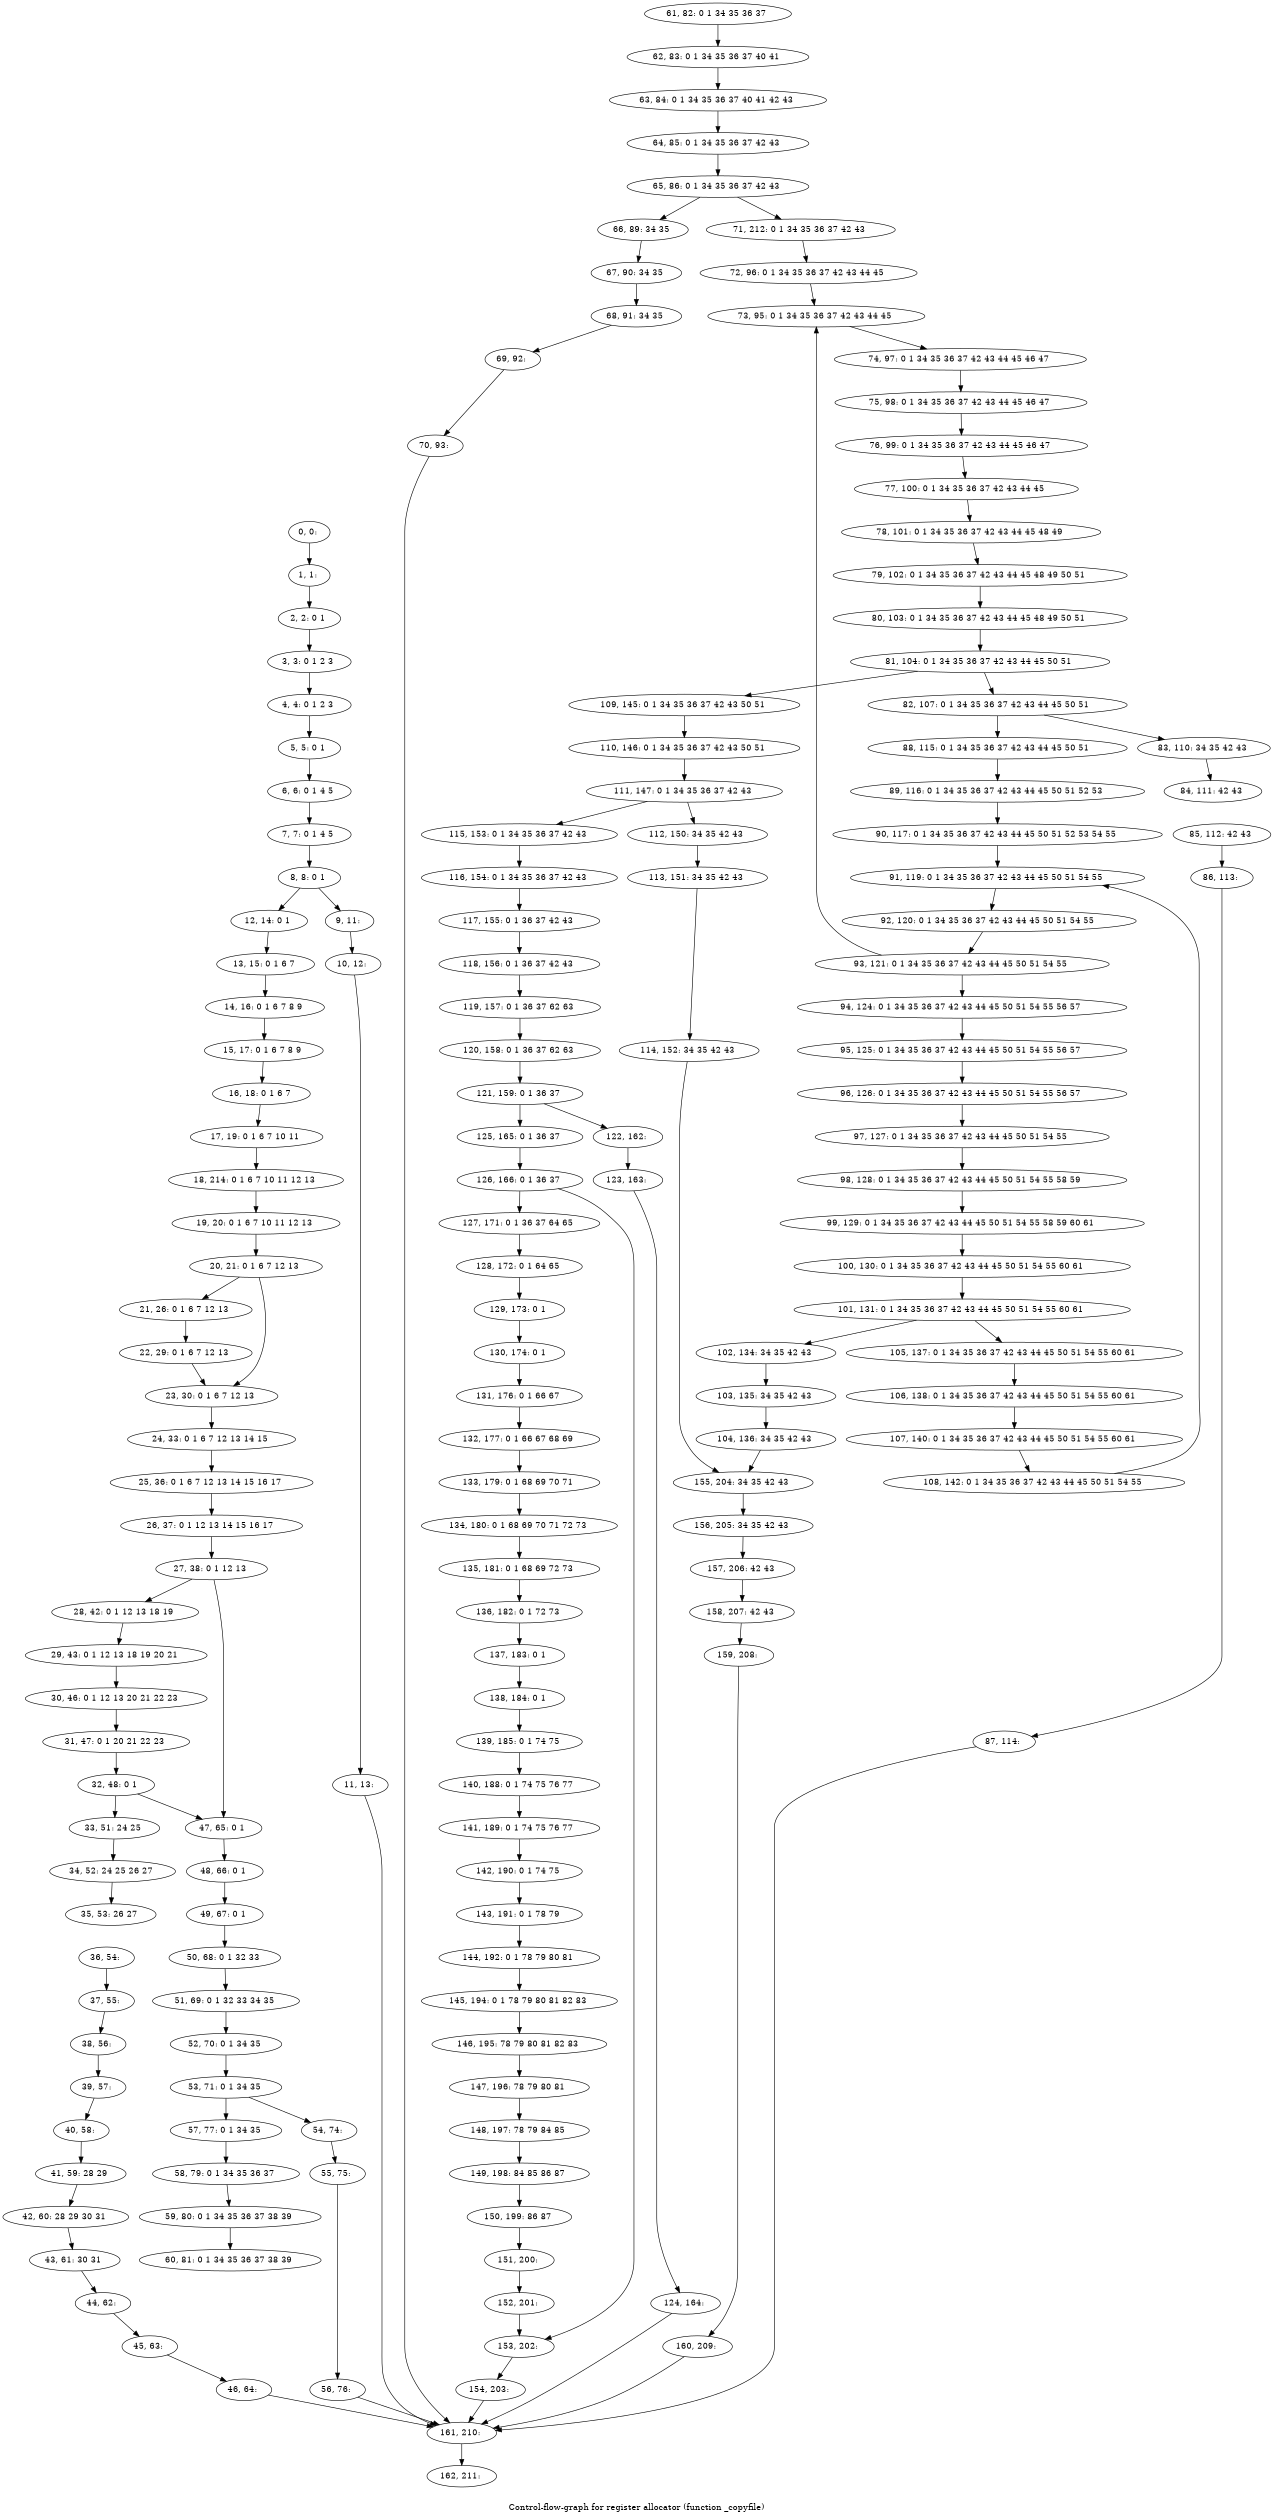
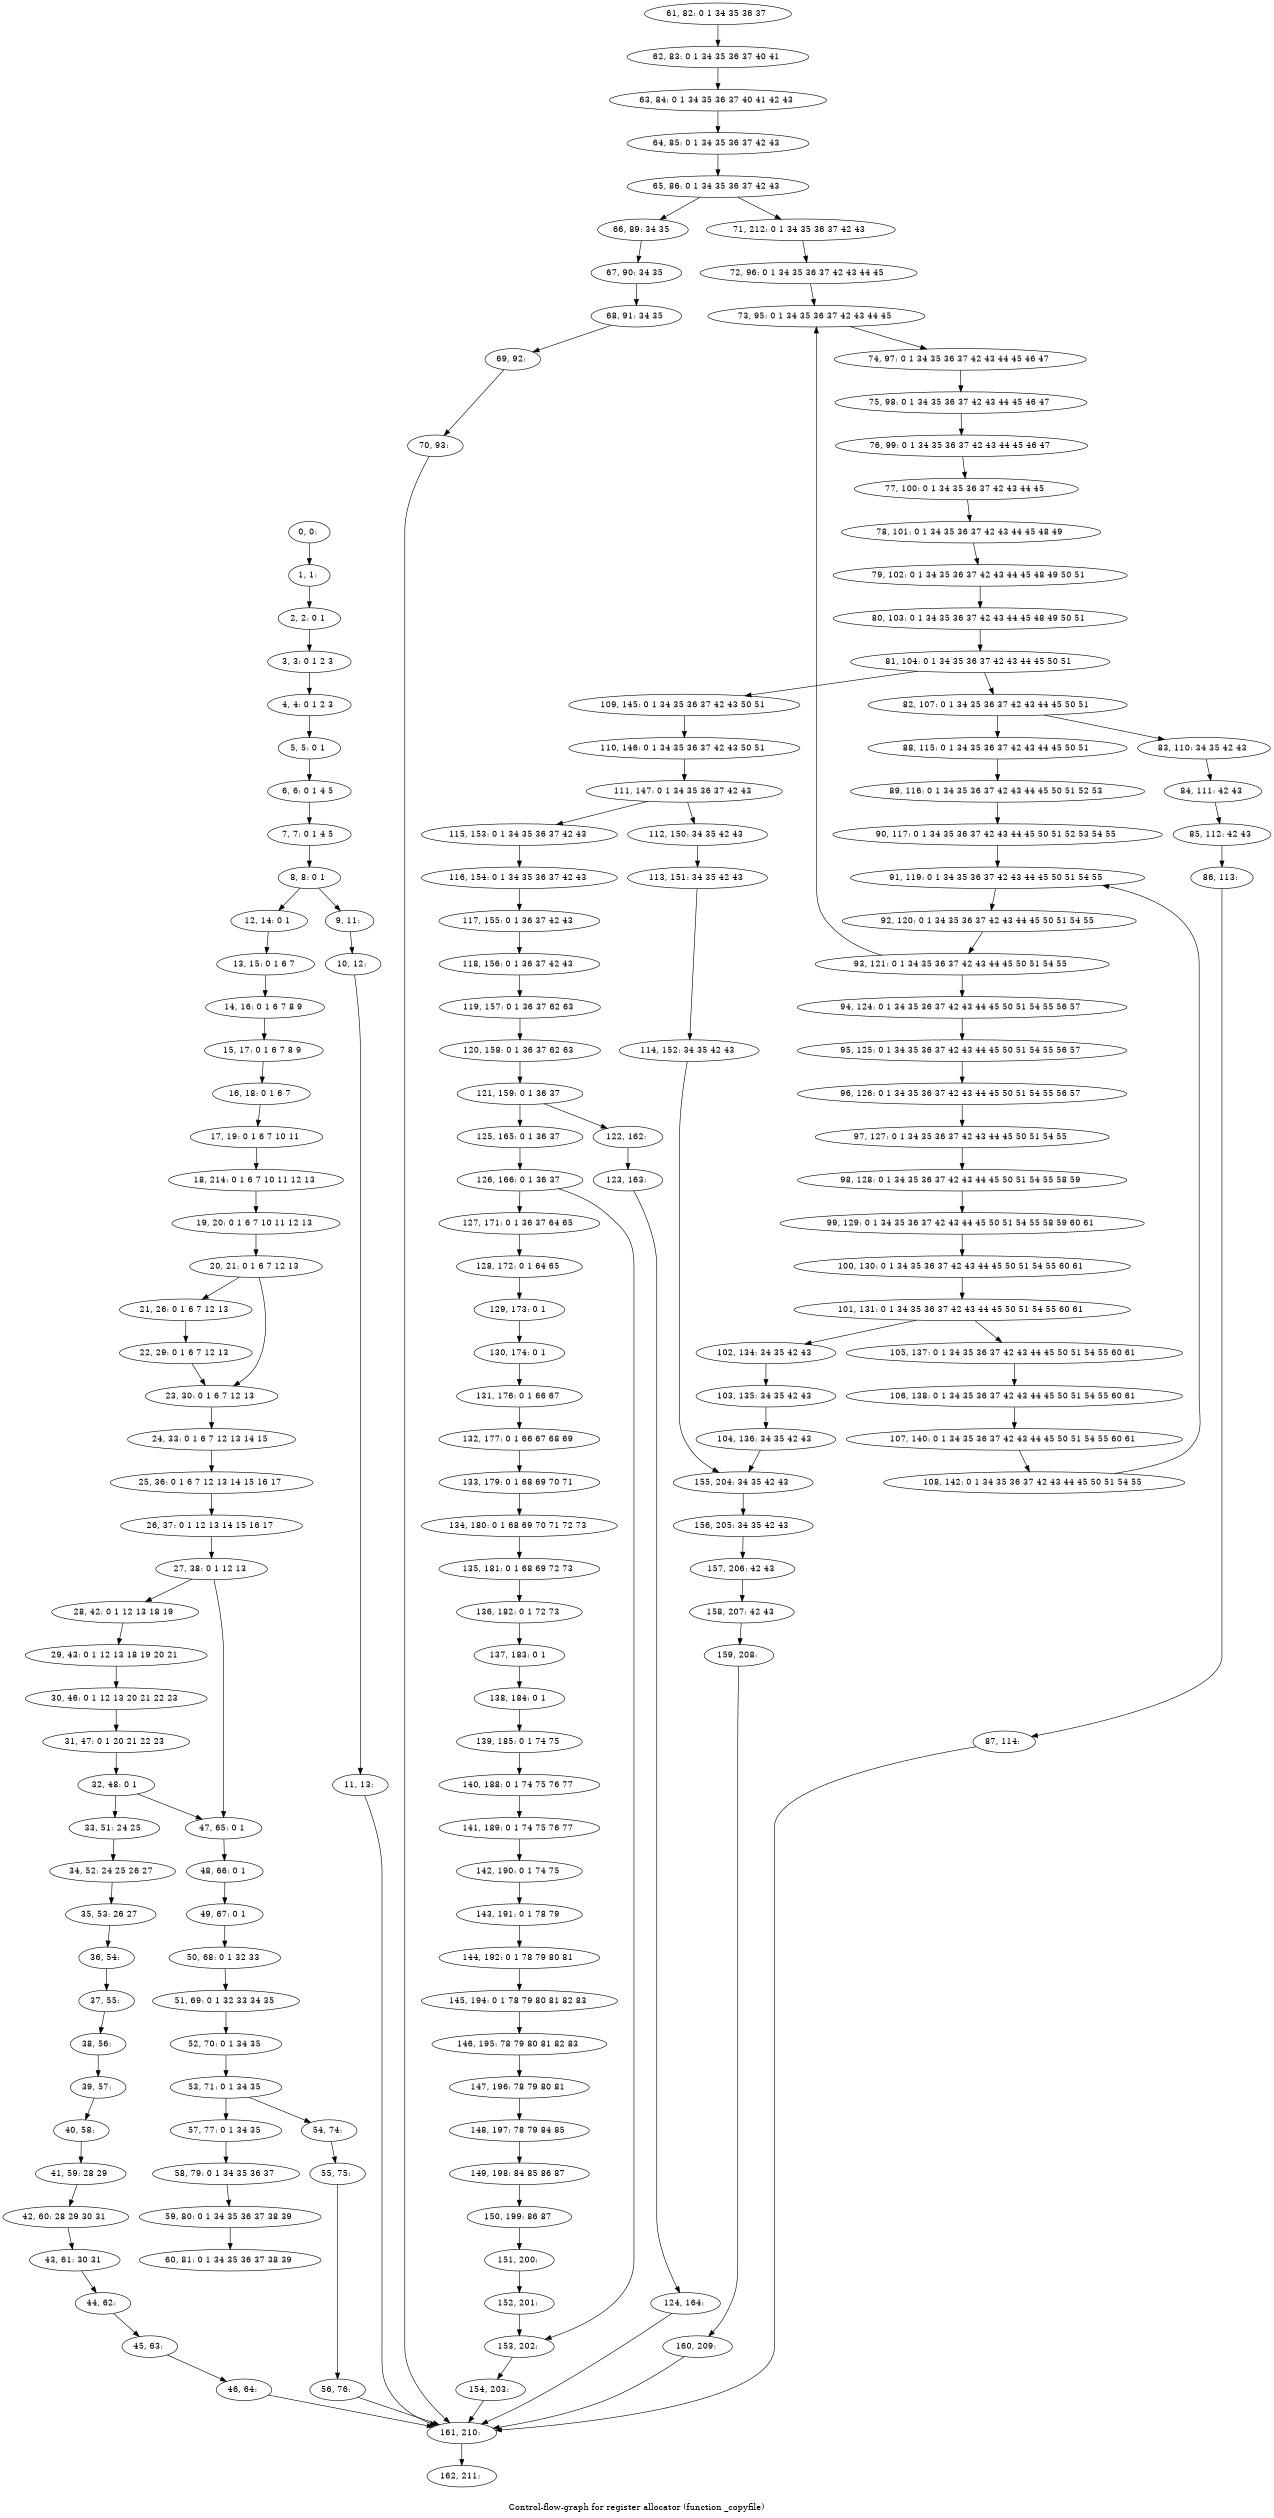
edge "84, 111: 42 43" -> "85, 112: 42 43": added
edge "35, 53: 26 27" -> "36, 54:": added
